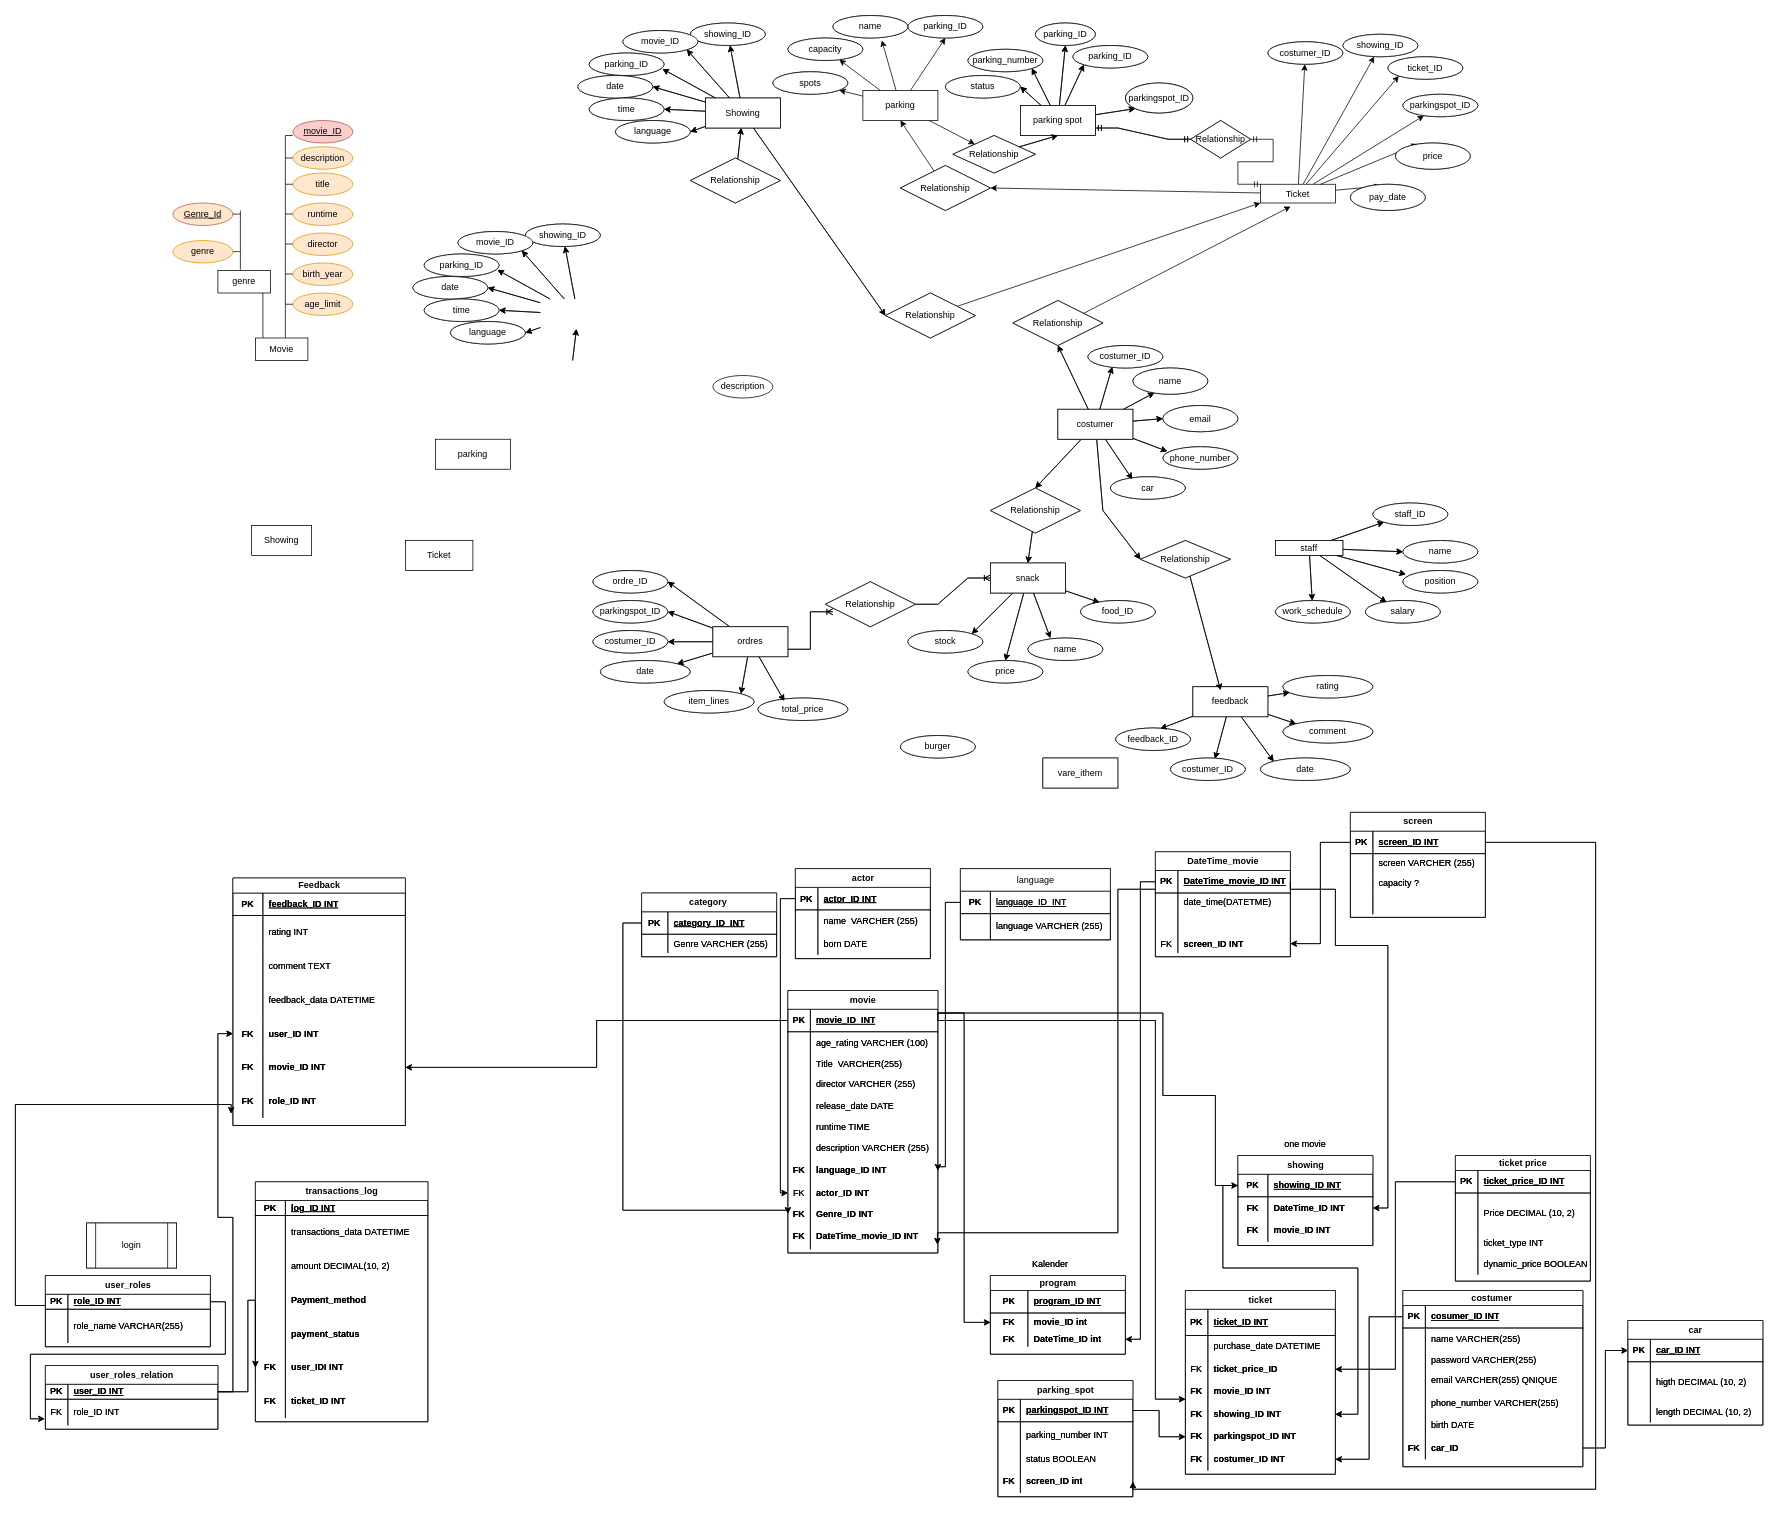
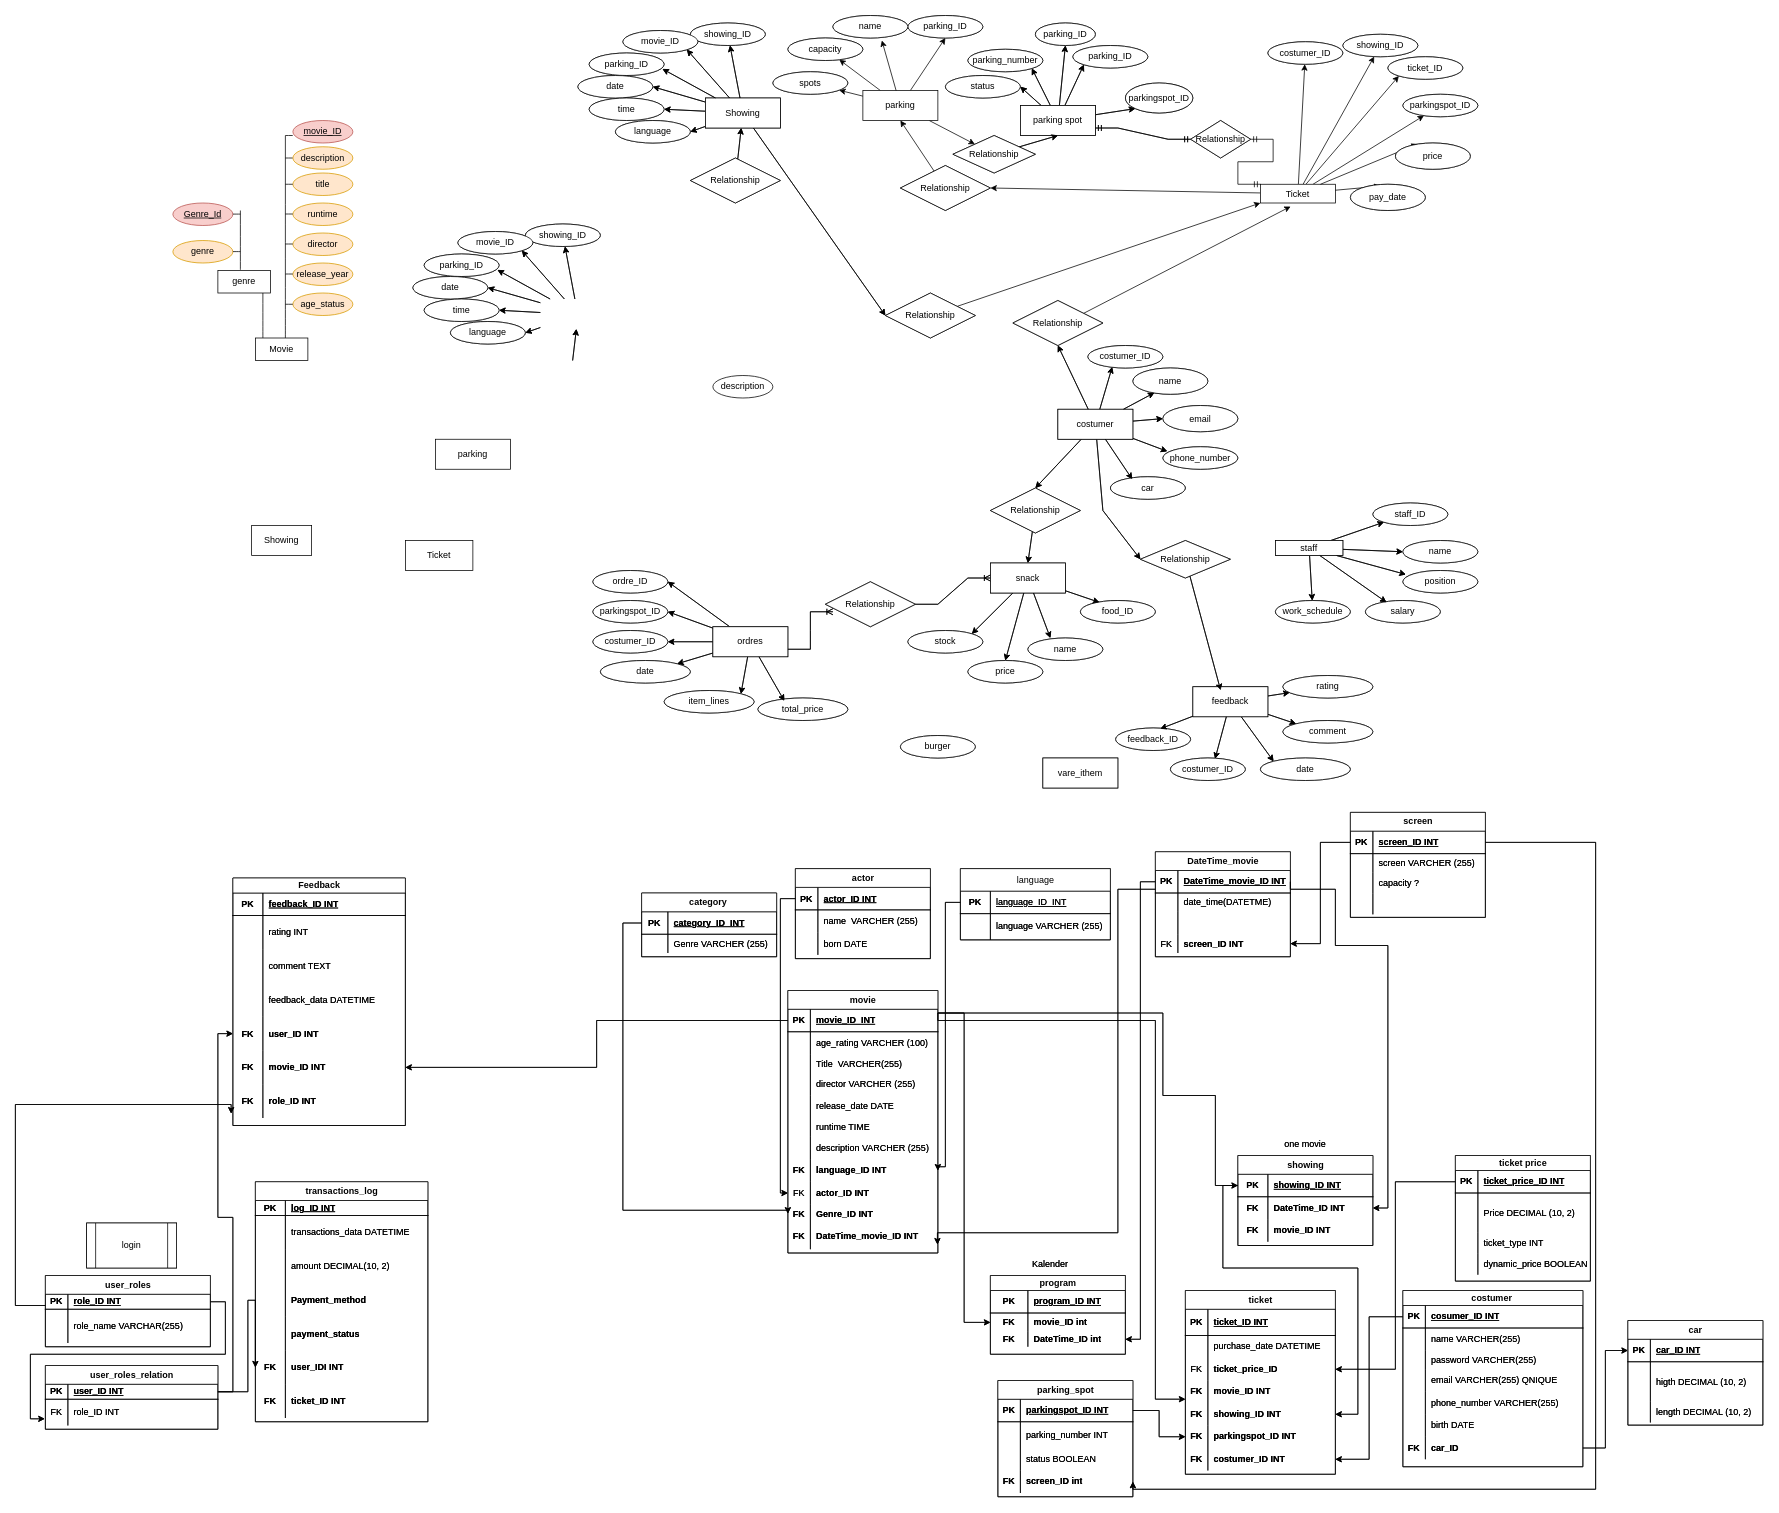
node "Genre_Id": fillcolor #ffe6cc -> #f8cecc
node "birth_year": label "birth_year" -> "release_year"
node "age_limit": label "age_limit" -> "age_status"
